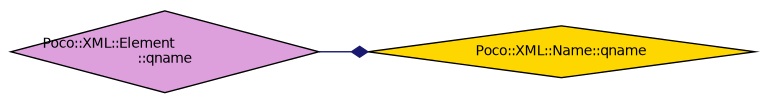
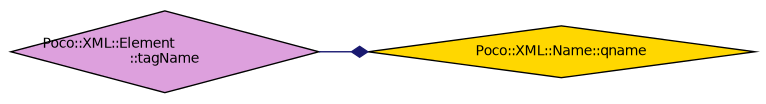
node "Poco::XML::Element ::qname": label "Poco::XML::Element ::qname" -> "Poco::XML::Element ::tagName"
